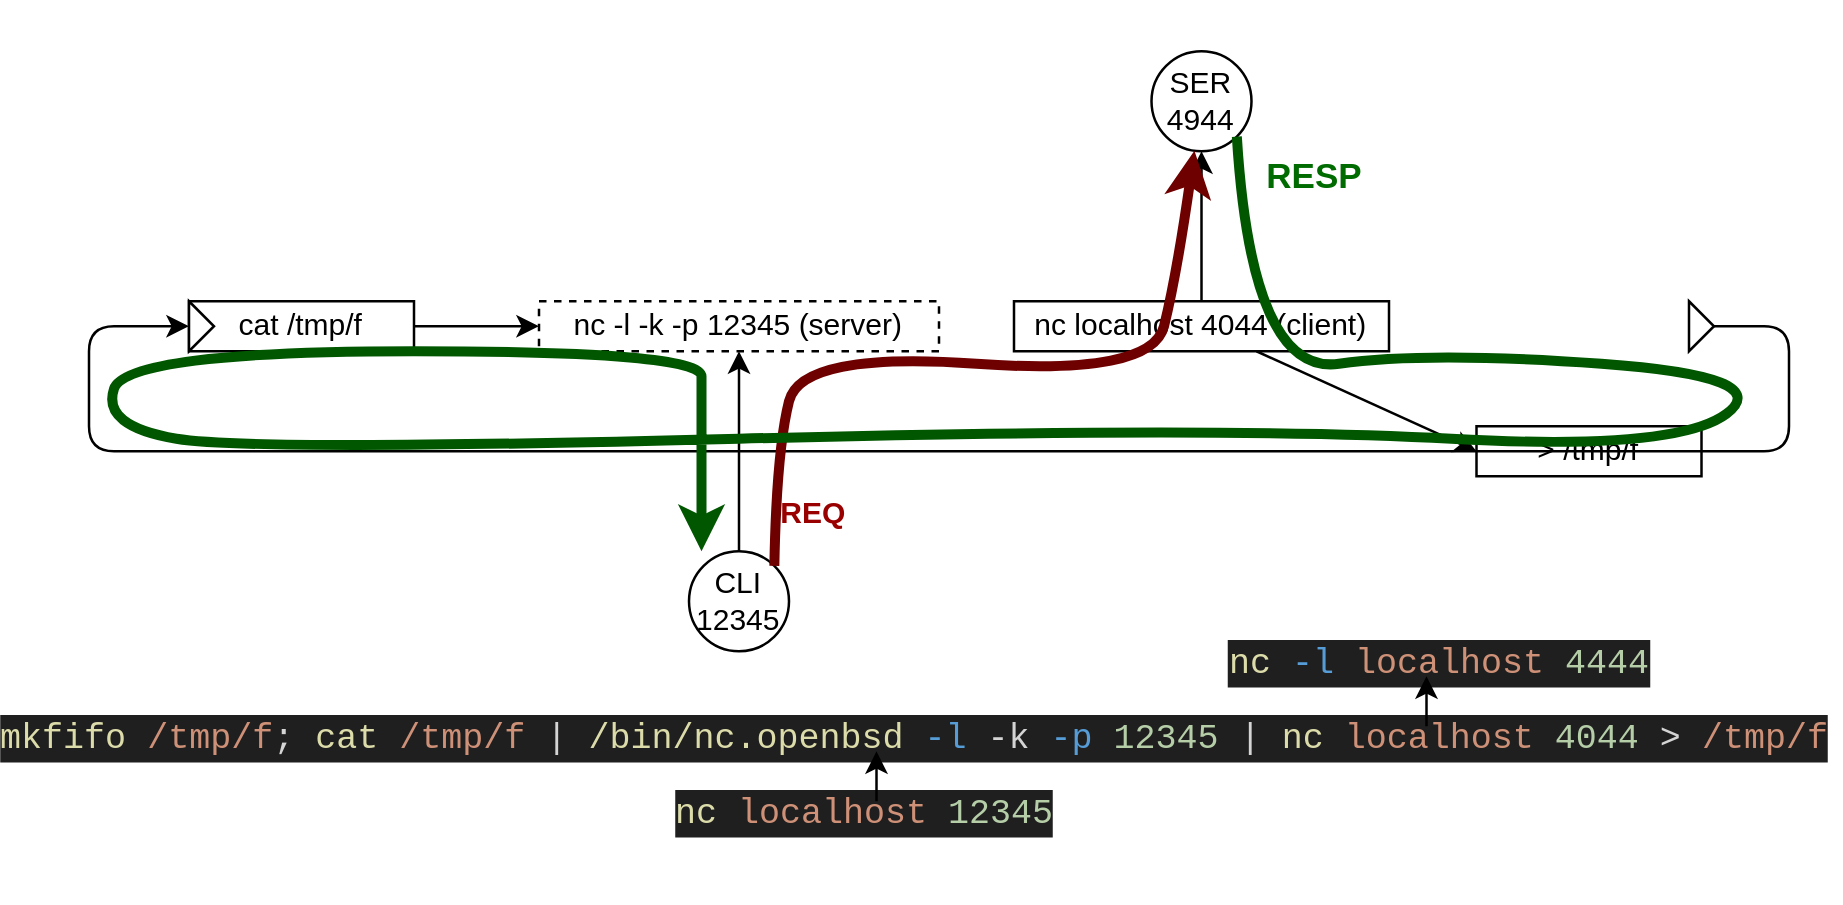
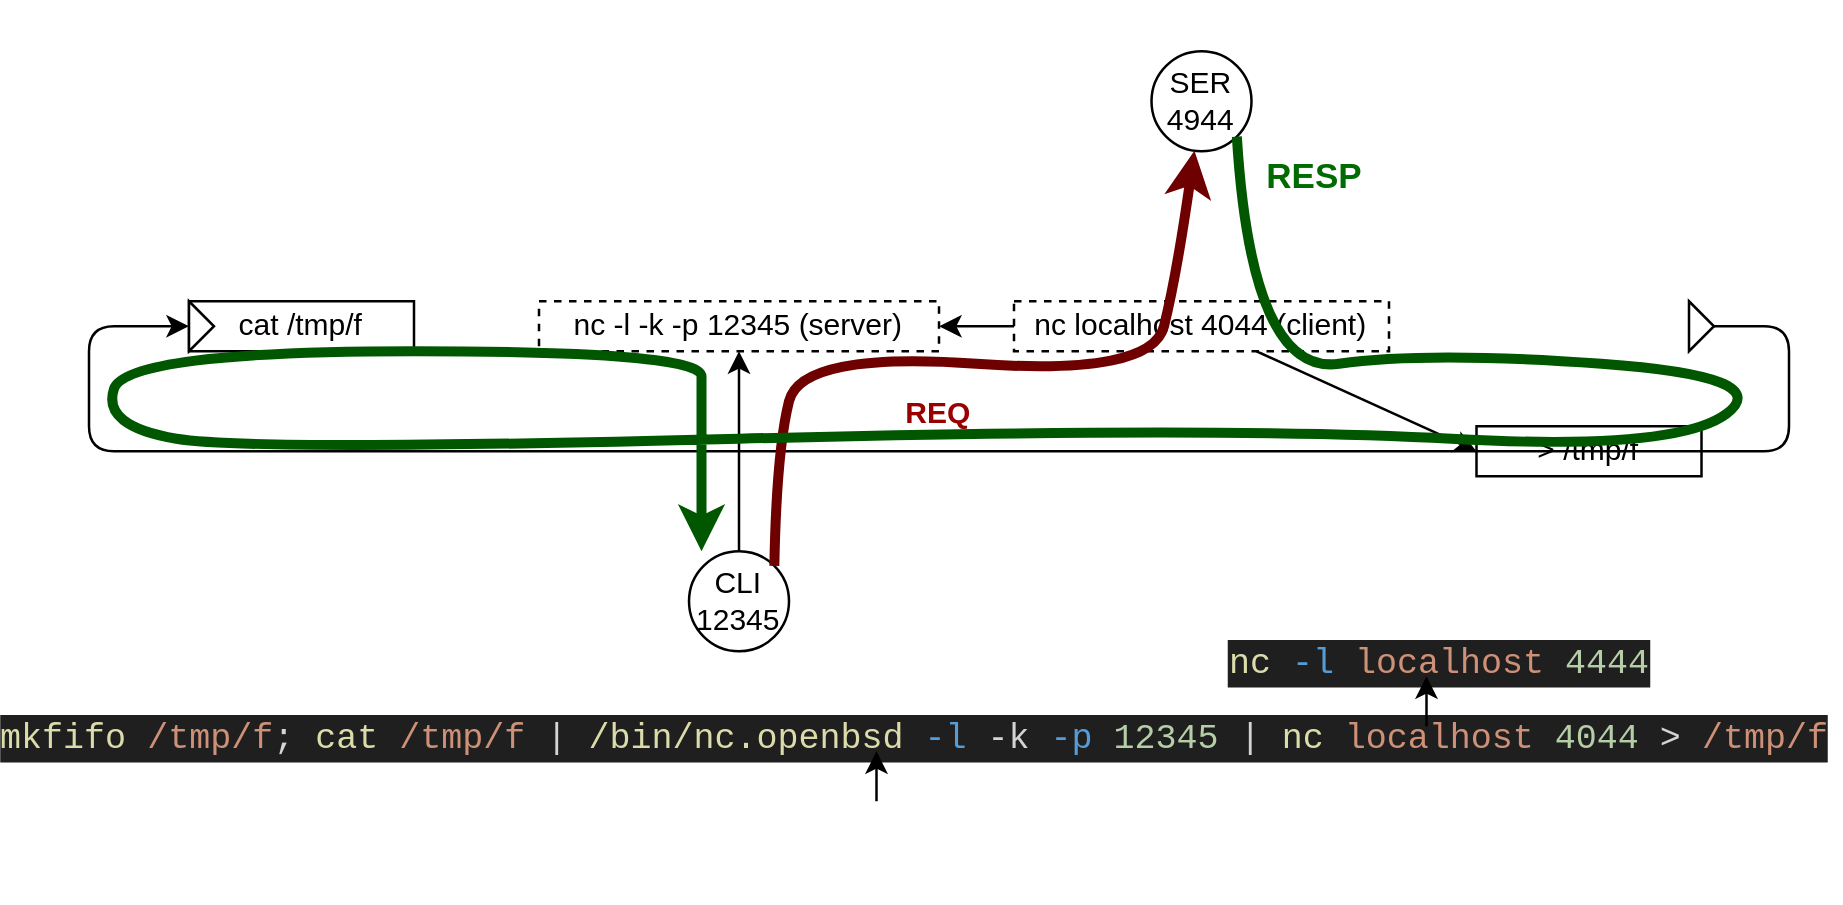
edge "nc localhost 4044 (client)" -> "SER 4944": now "nc localhost 4044 (client)" -> "nc -l -k -p 12345 (server)"
edge "cat /tmp/f" -> "nc -l -k -p 12345 (server)": removed
node "nc localhost 4044 (client)": style solid -> dashed
node "REQ": moved (814, 514) -> (939, 414)
node "nc localhost 12345": removed
